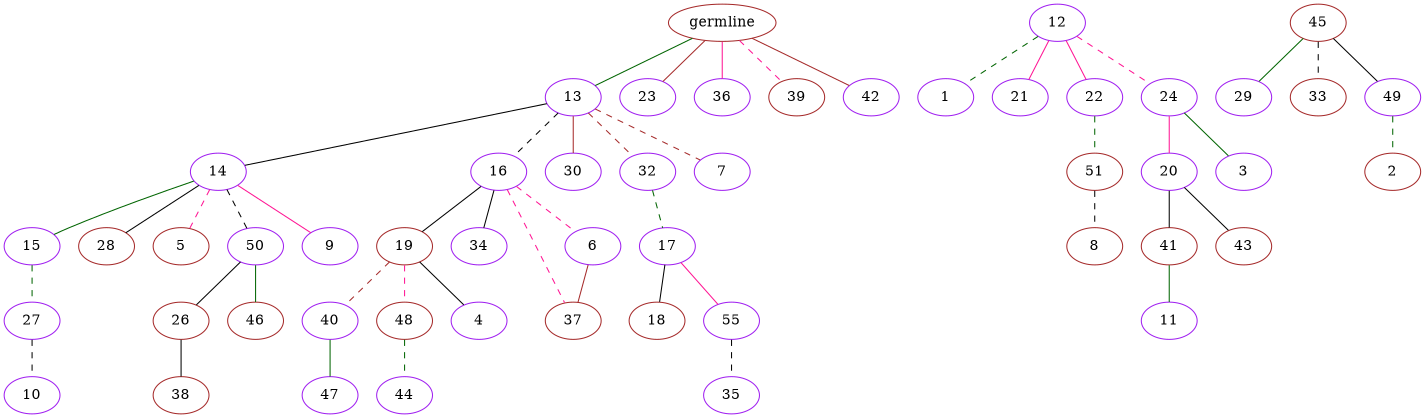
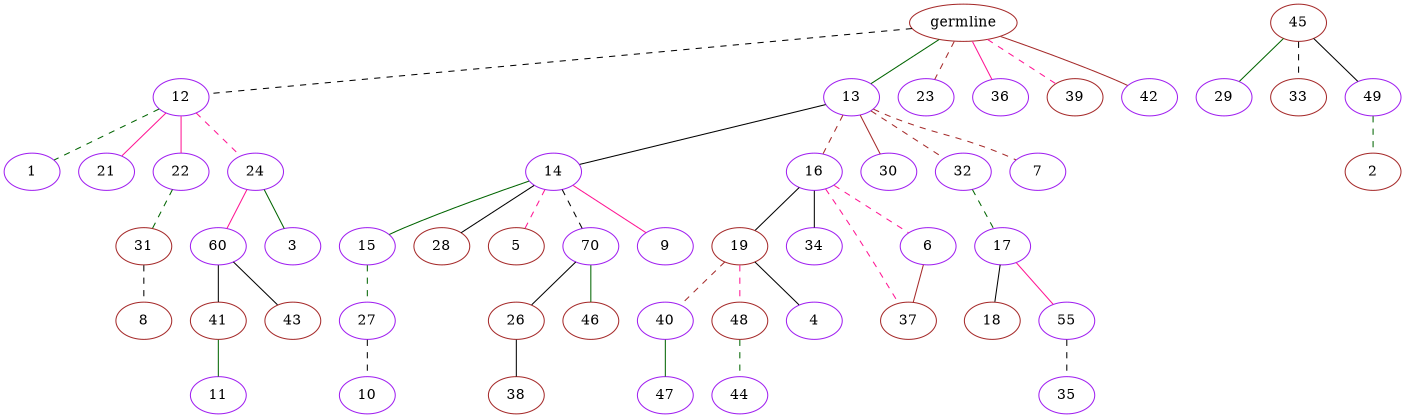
edge "germline" -- "12": added
edge "germline" -- "23": style solid -> dashed
edge "13" -- "16": color black -> brown
node "51": label "51" -> "31"
node "20": label "20" -> "60"
node "50": label "50" -> "70"
